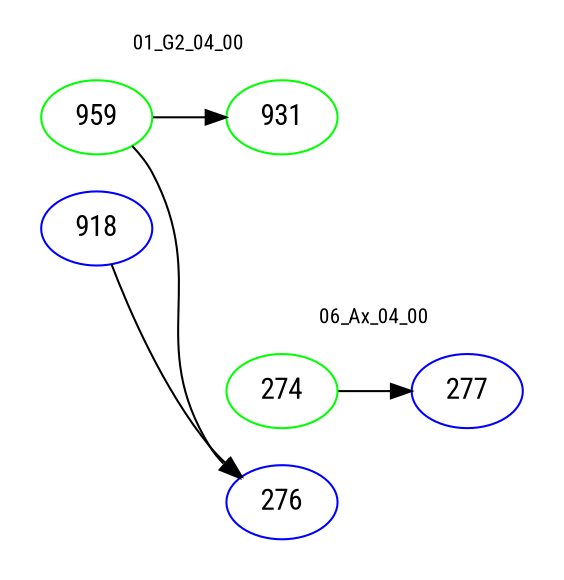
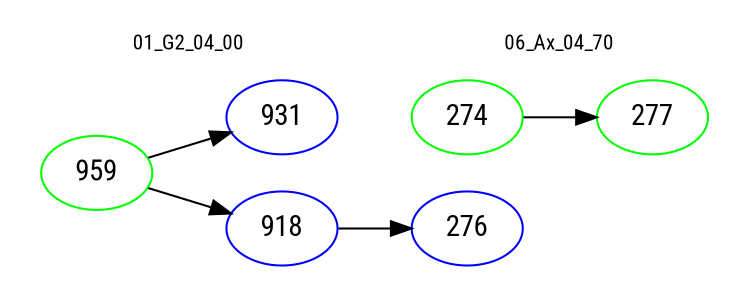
node "931": color green -> blue
edge "959" -> "276": now "959" -> "918"
cluster "06_Ax_04_00": label "06_Ax_04_00" -> "06_Ax_04_70"
node "277": color blue -> green
